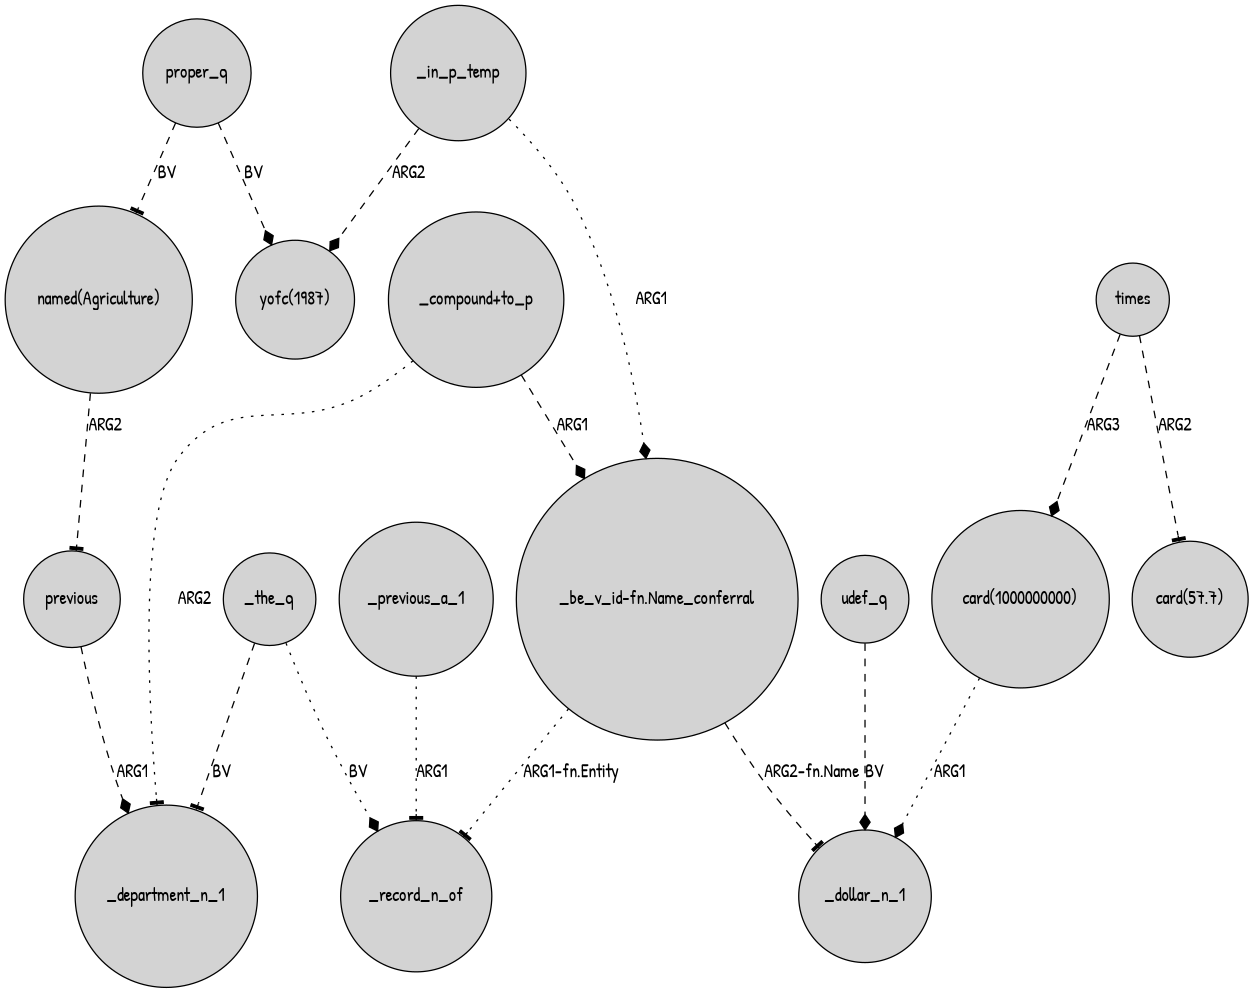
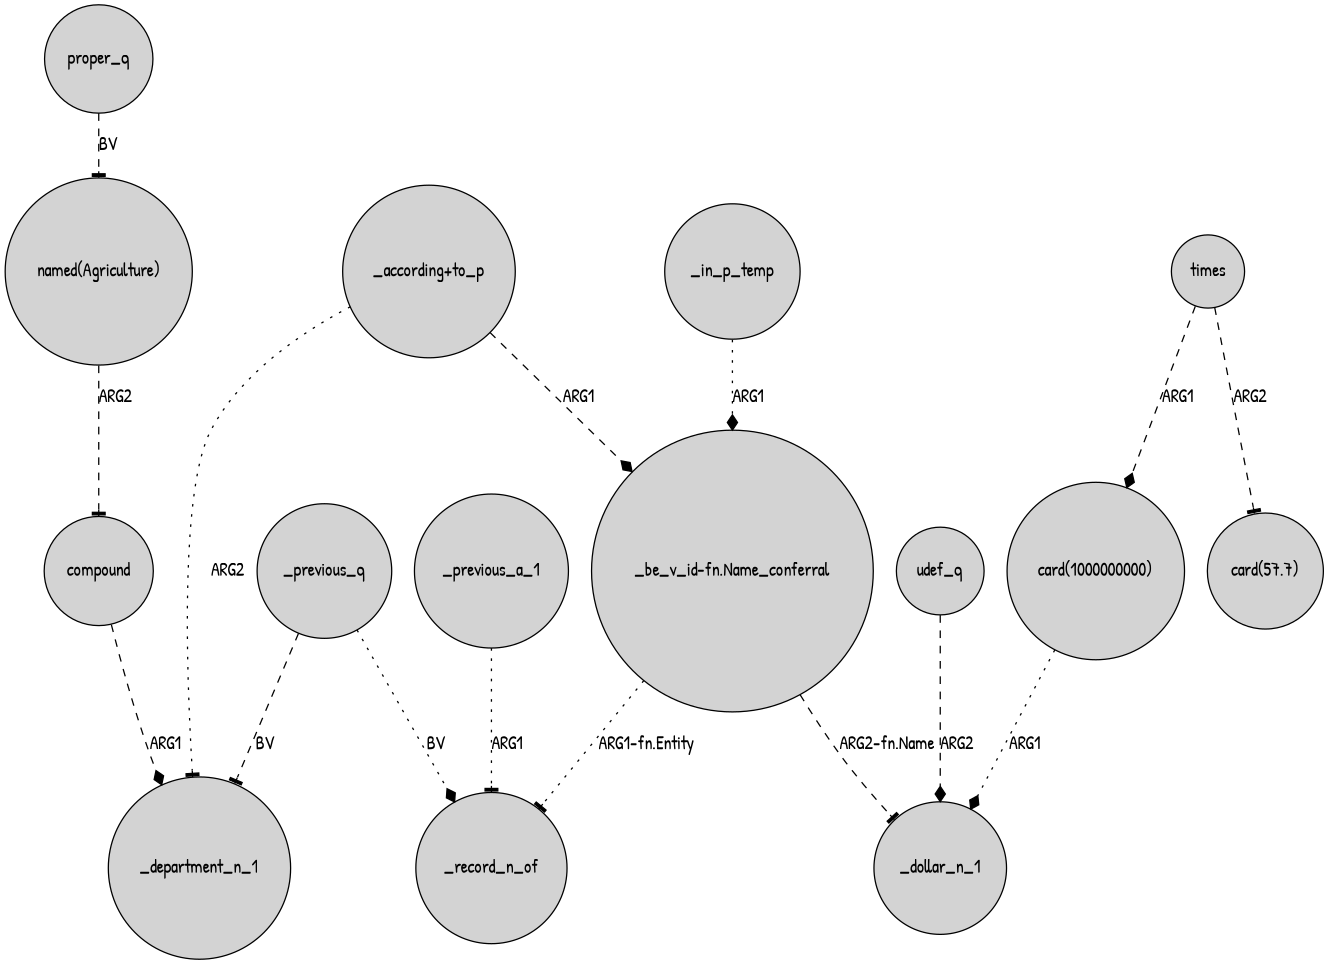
node "yofc(1987)": removed
node "_compound+to_p": label "_compound+to_p" -> "_according+to_p"
edge "times" -> "card(1000000000)": label "ARG3" -> "ARG1"
node "previous": label "previous" -> "compound"
node "_the_q": label "_the_q" -> "_previous_q"
edge "udef_q" -> "_dollar_n_1": label "BV" -> "ARG2"
